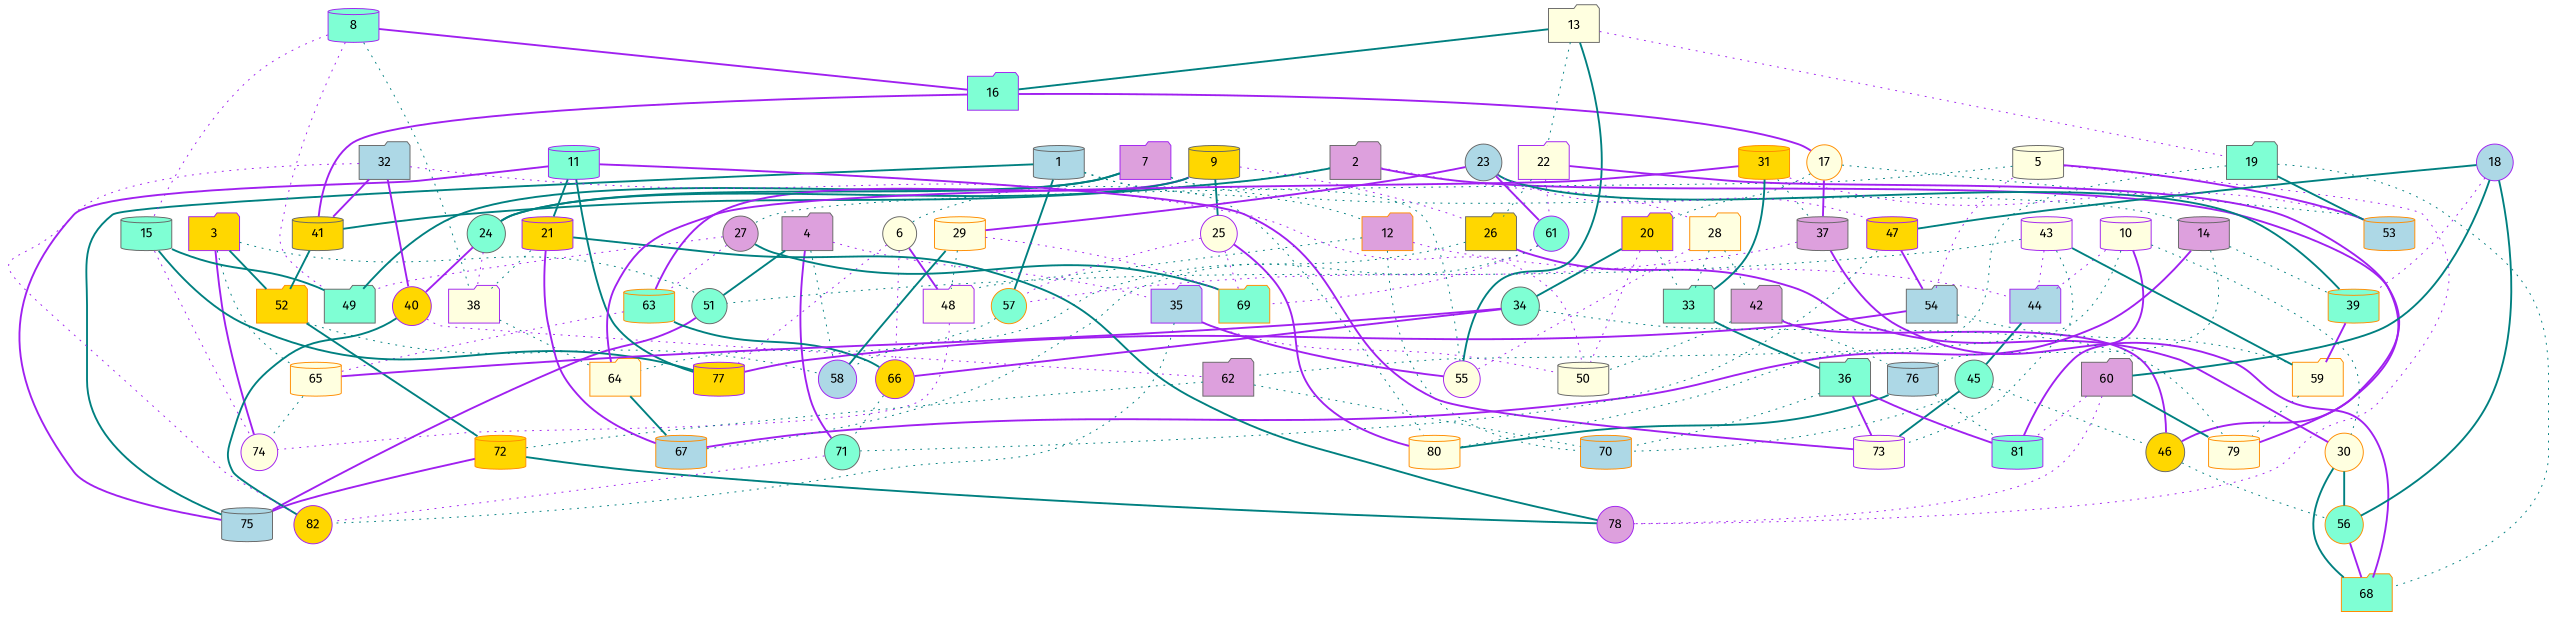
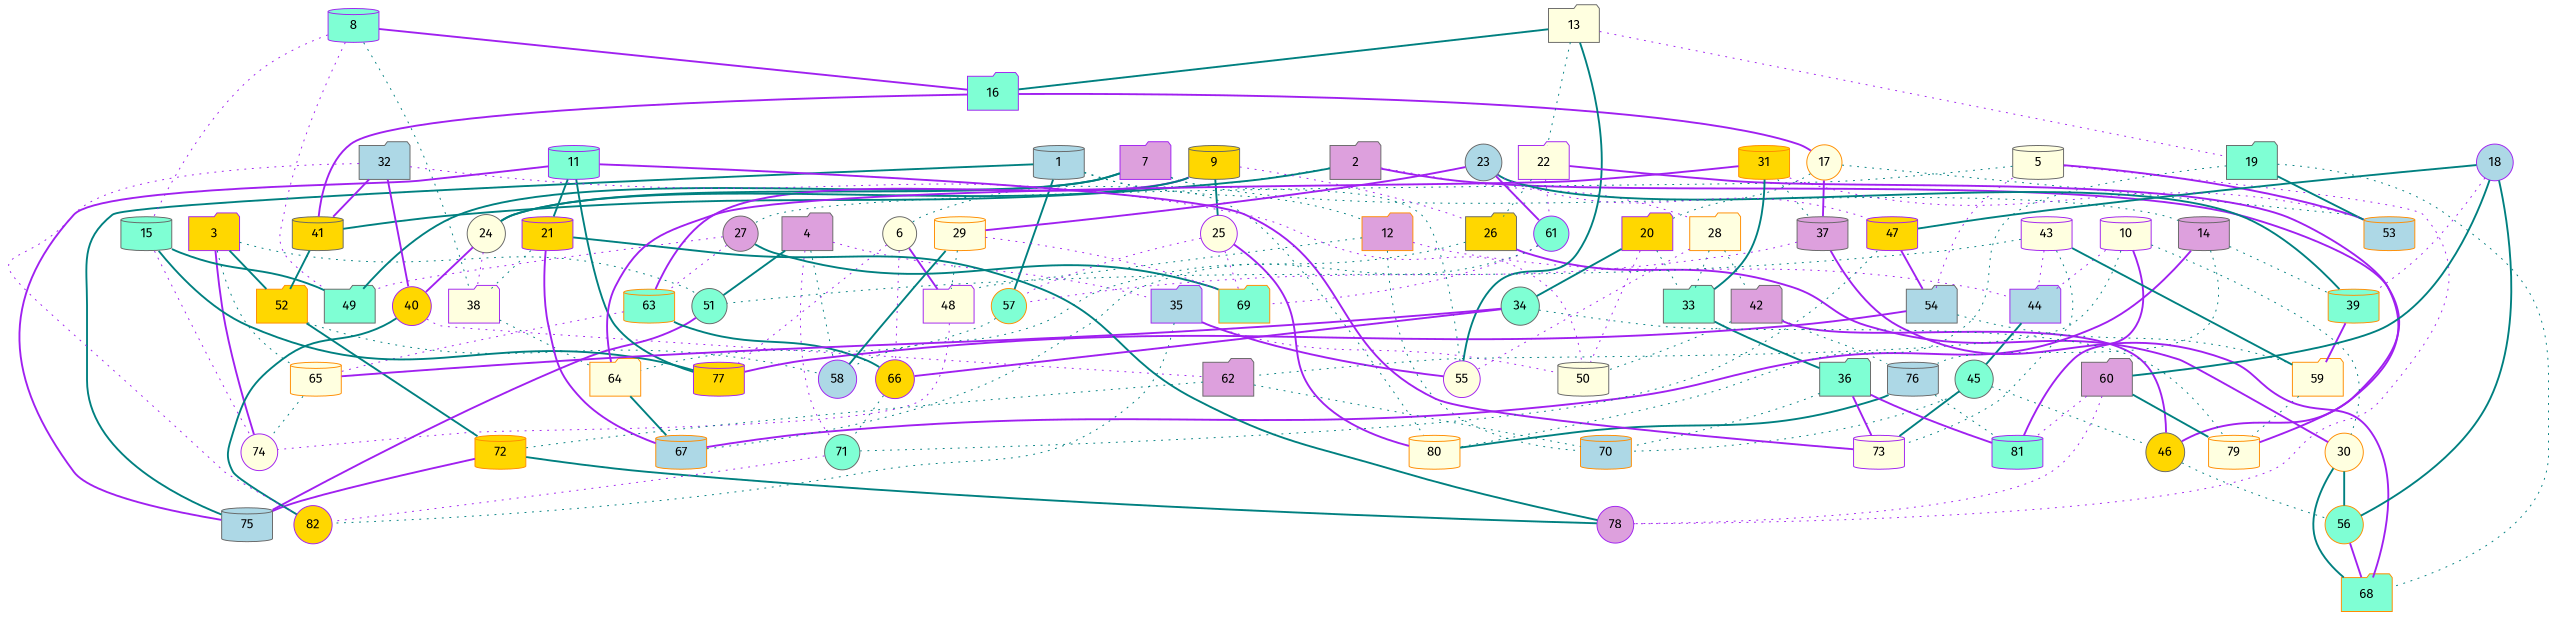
node "24": fillcolor aquamarine -> lightyellow
edge "4" -- "71": style bold -> dotted
